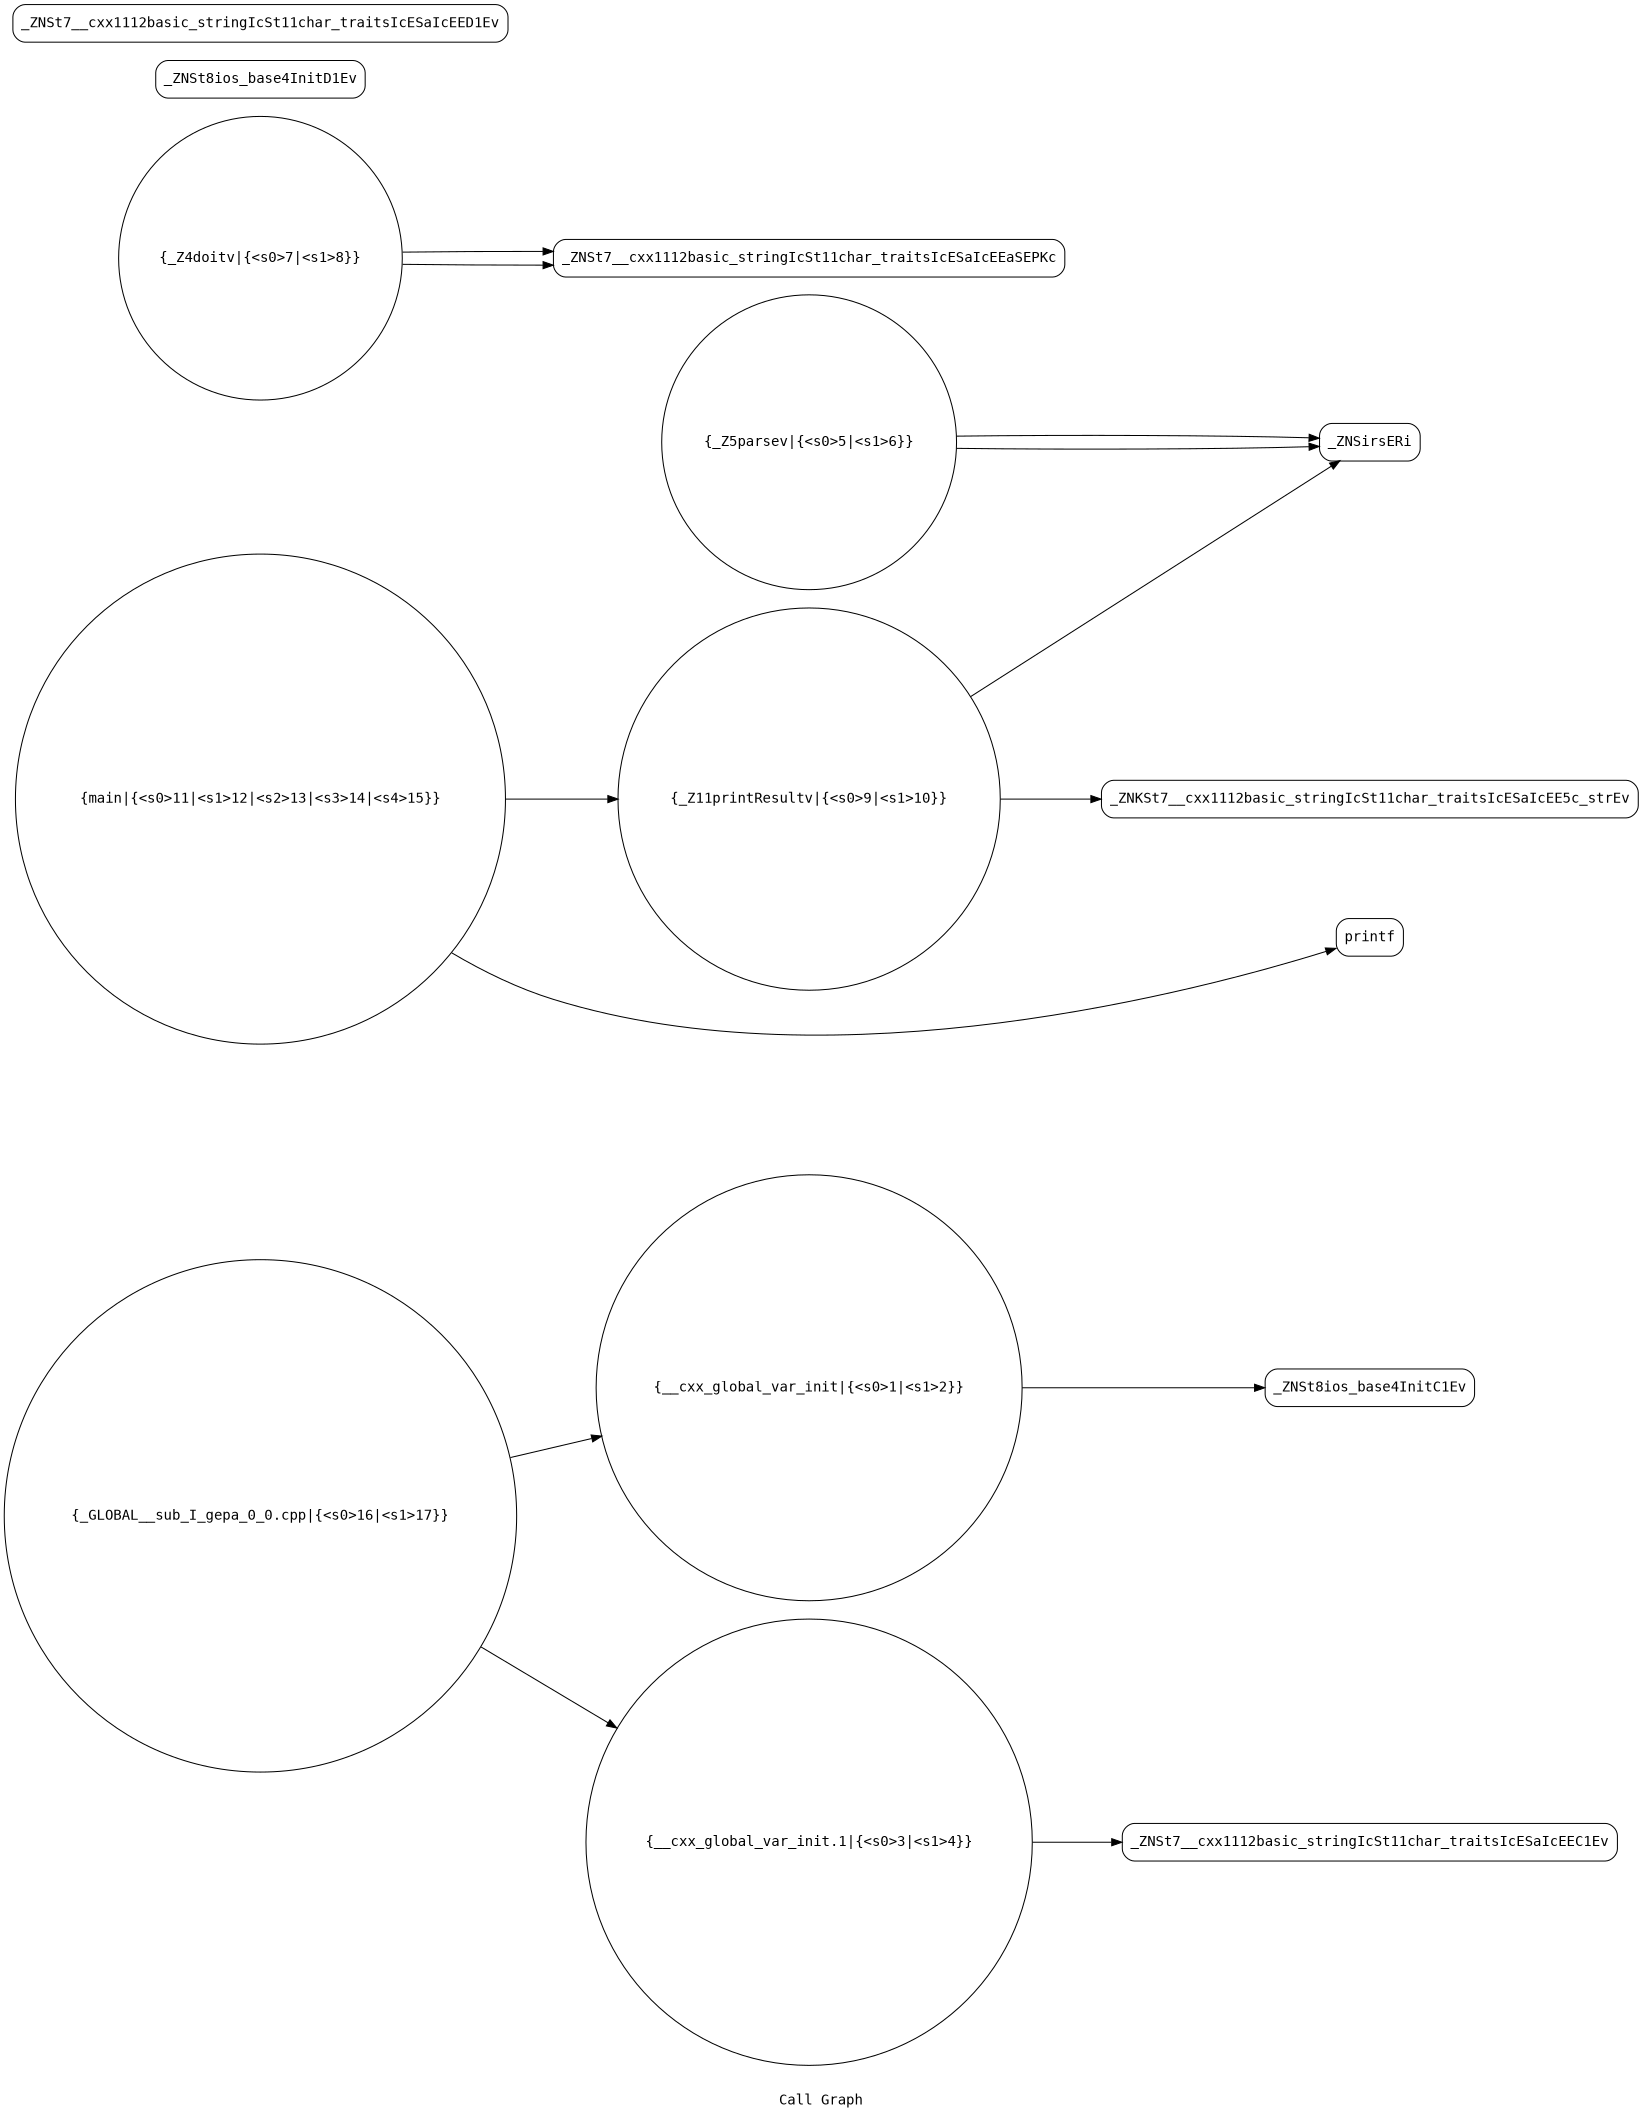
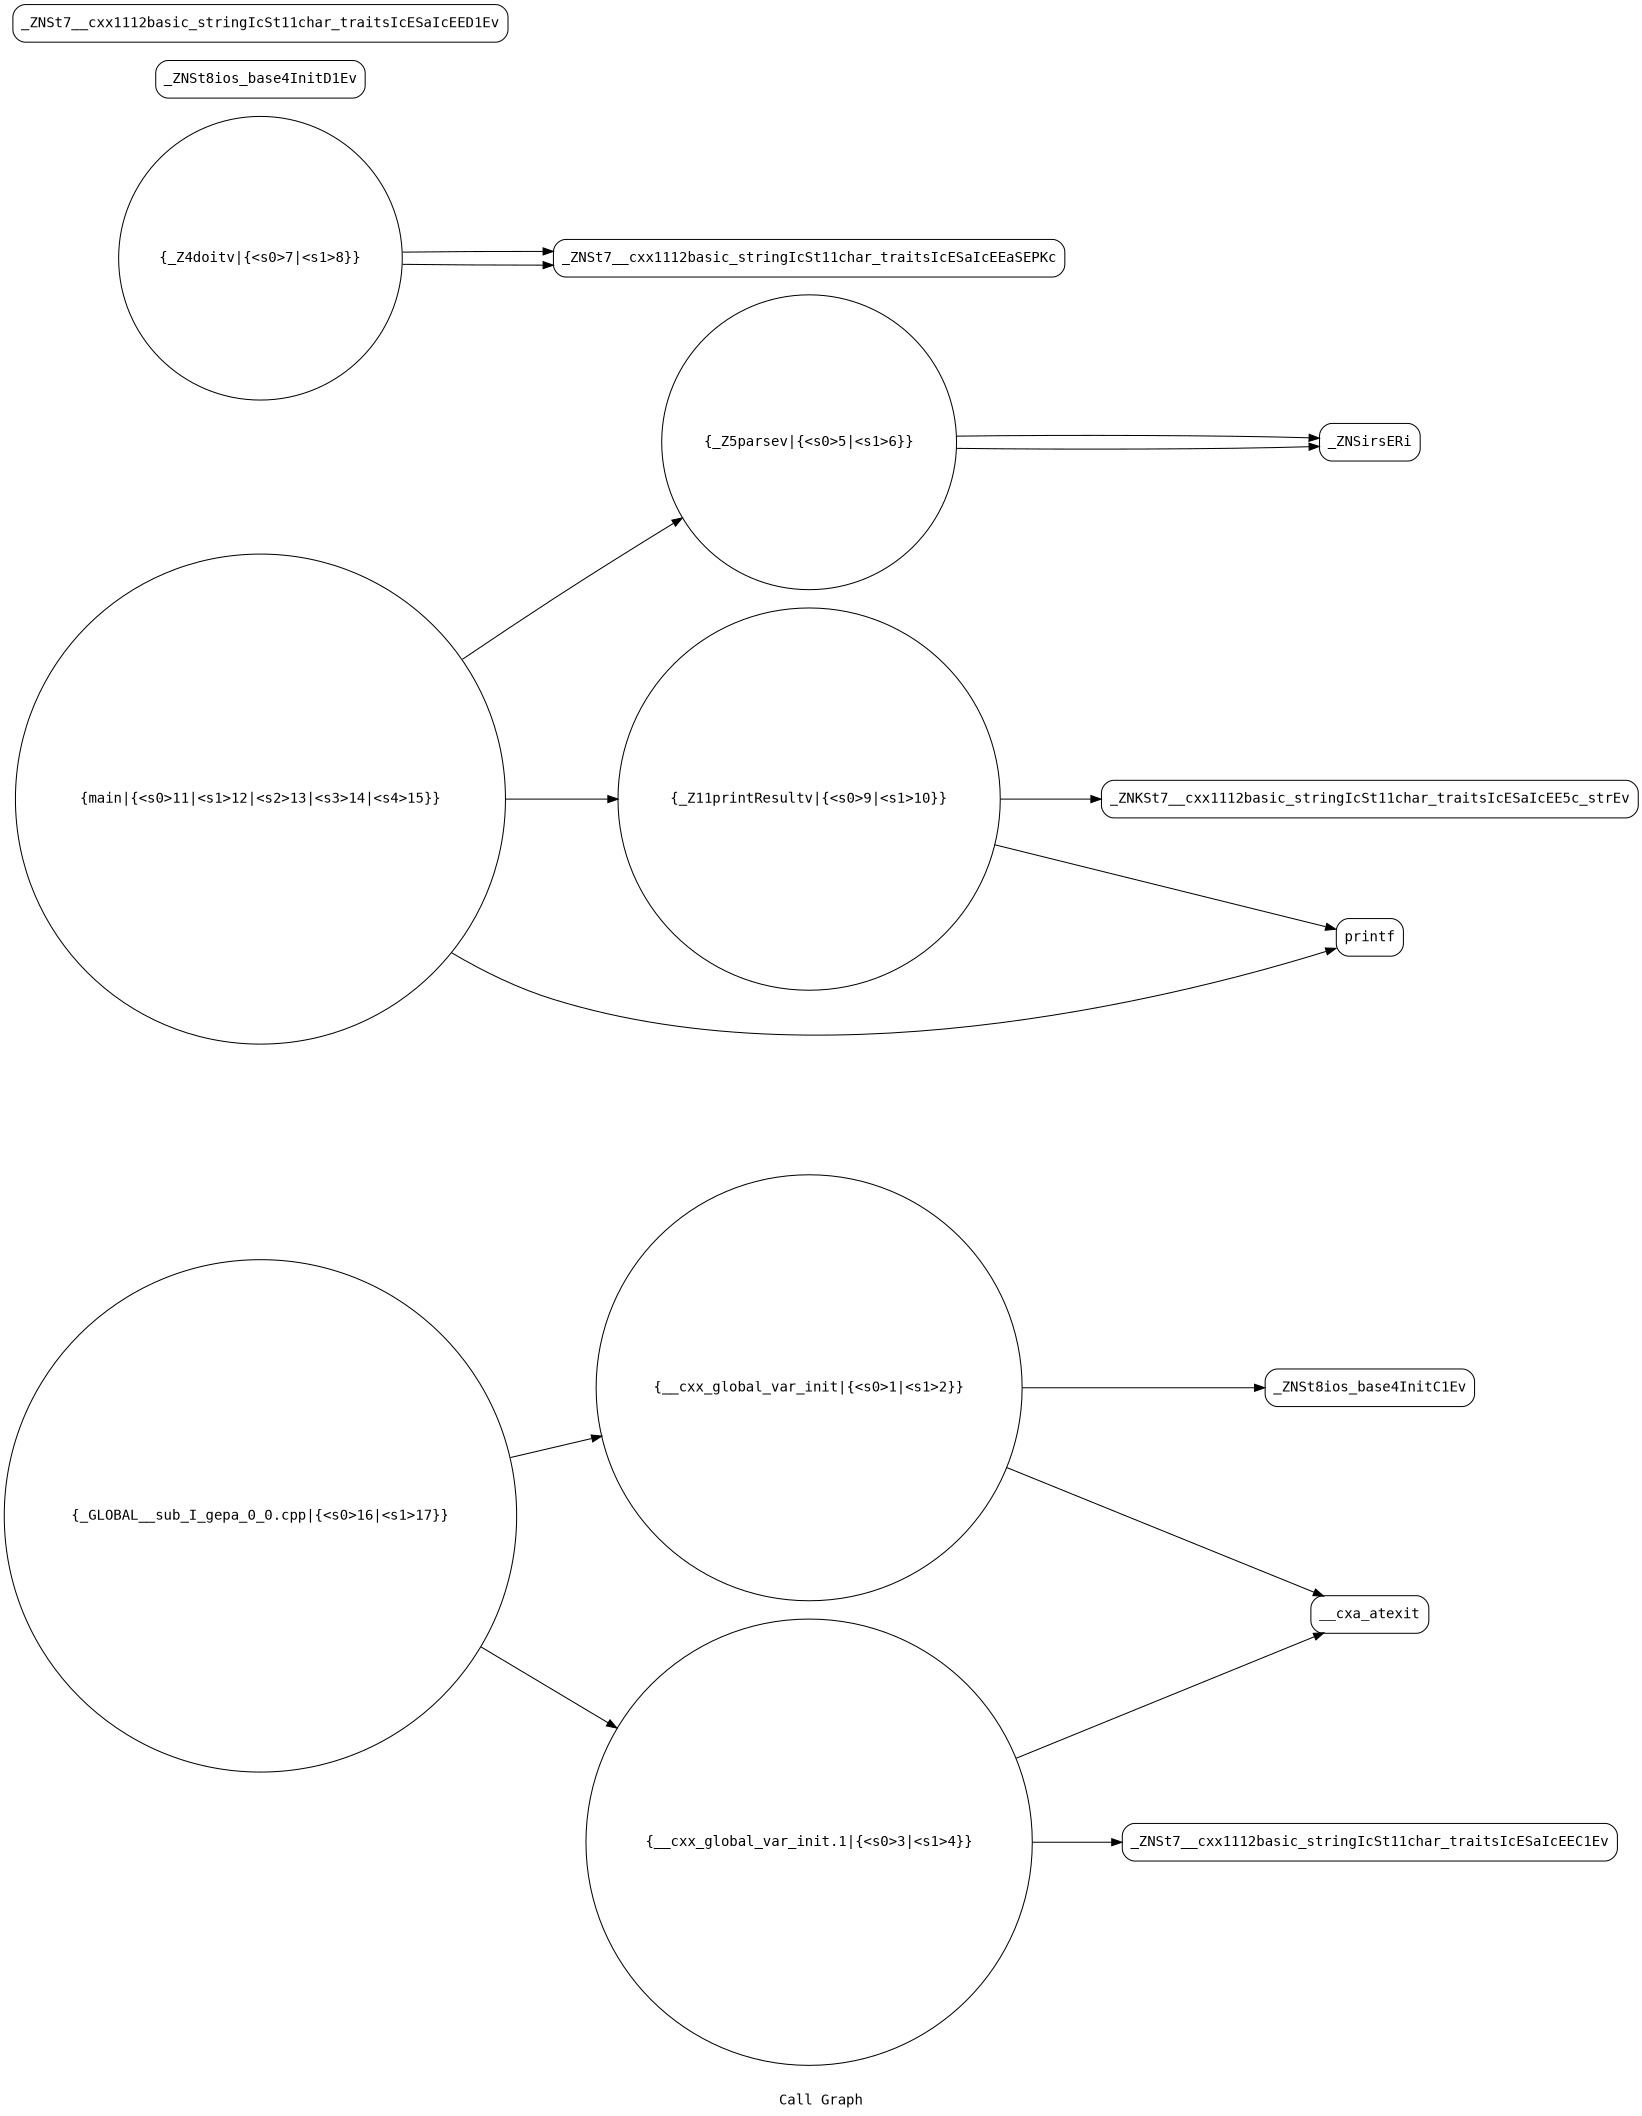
edge "{_Z11printResultv|{<s0>9|<s1>10}}" -> "_ZNSirsERi": now "{_Z11printResultv|{<s0>9|<s1>10}}" -> "printf"
edge "{main|{<s0>11|<s1>12|<s2>13|<s3>14|<s4>15}}" -> "{_Z5parsev|{<s0>5|<s1>6}}": added
node "__cxa_atexit": added
